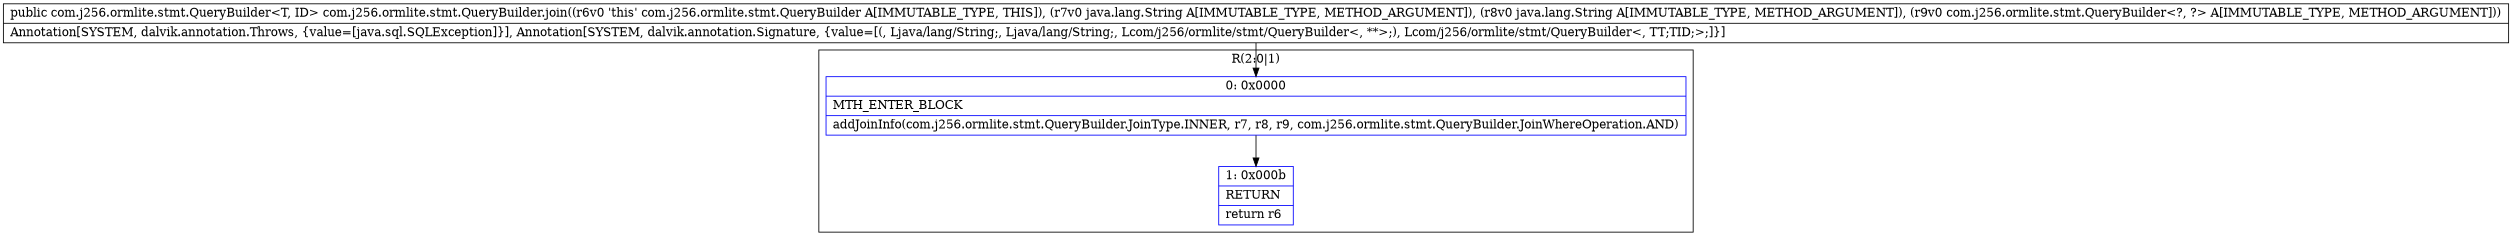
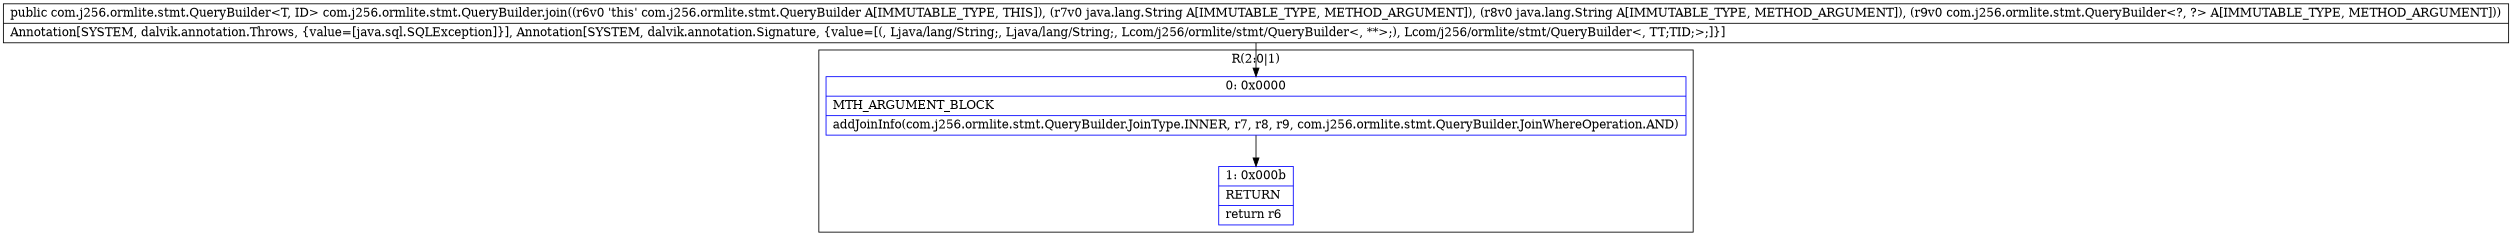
node "0: 0x0000": text "MTH_ENTER_BLOCK" -> "MTH_ARGUMENT_BLOCK"
